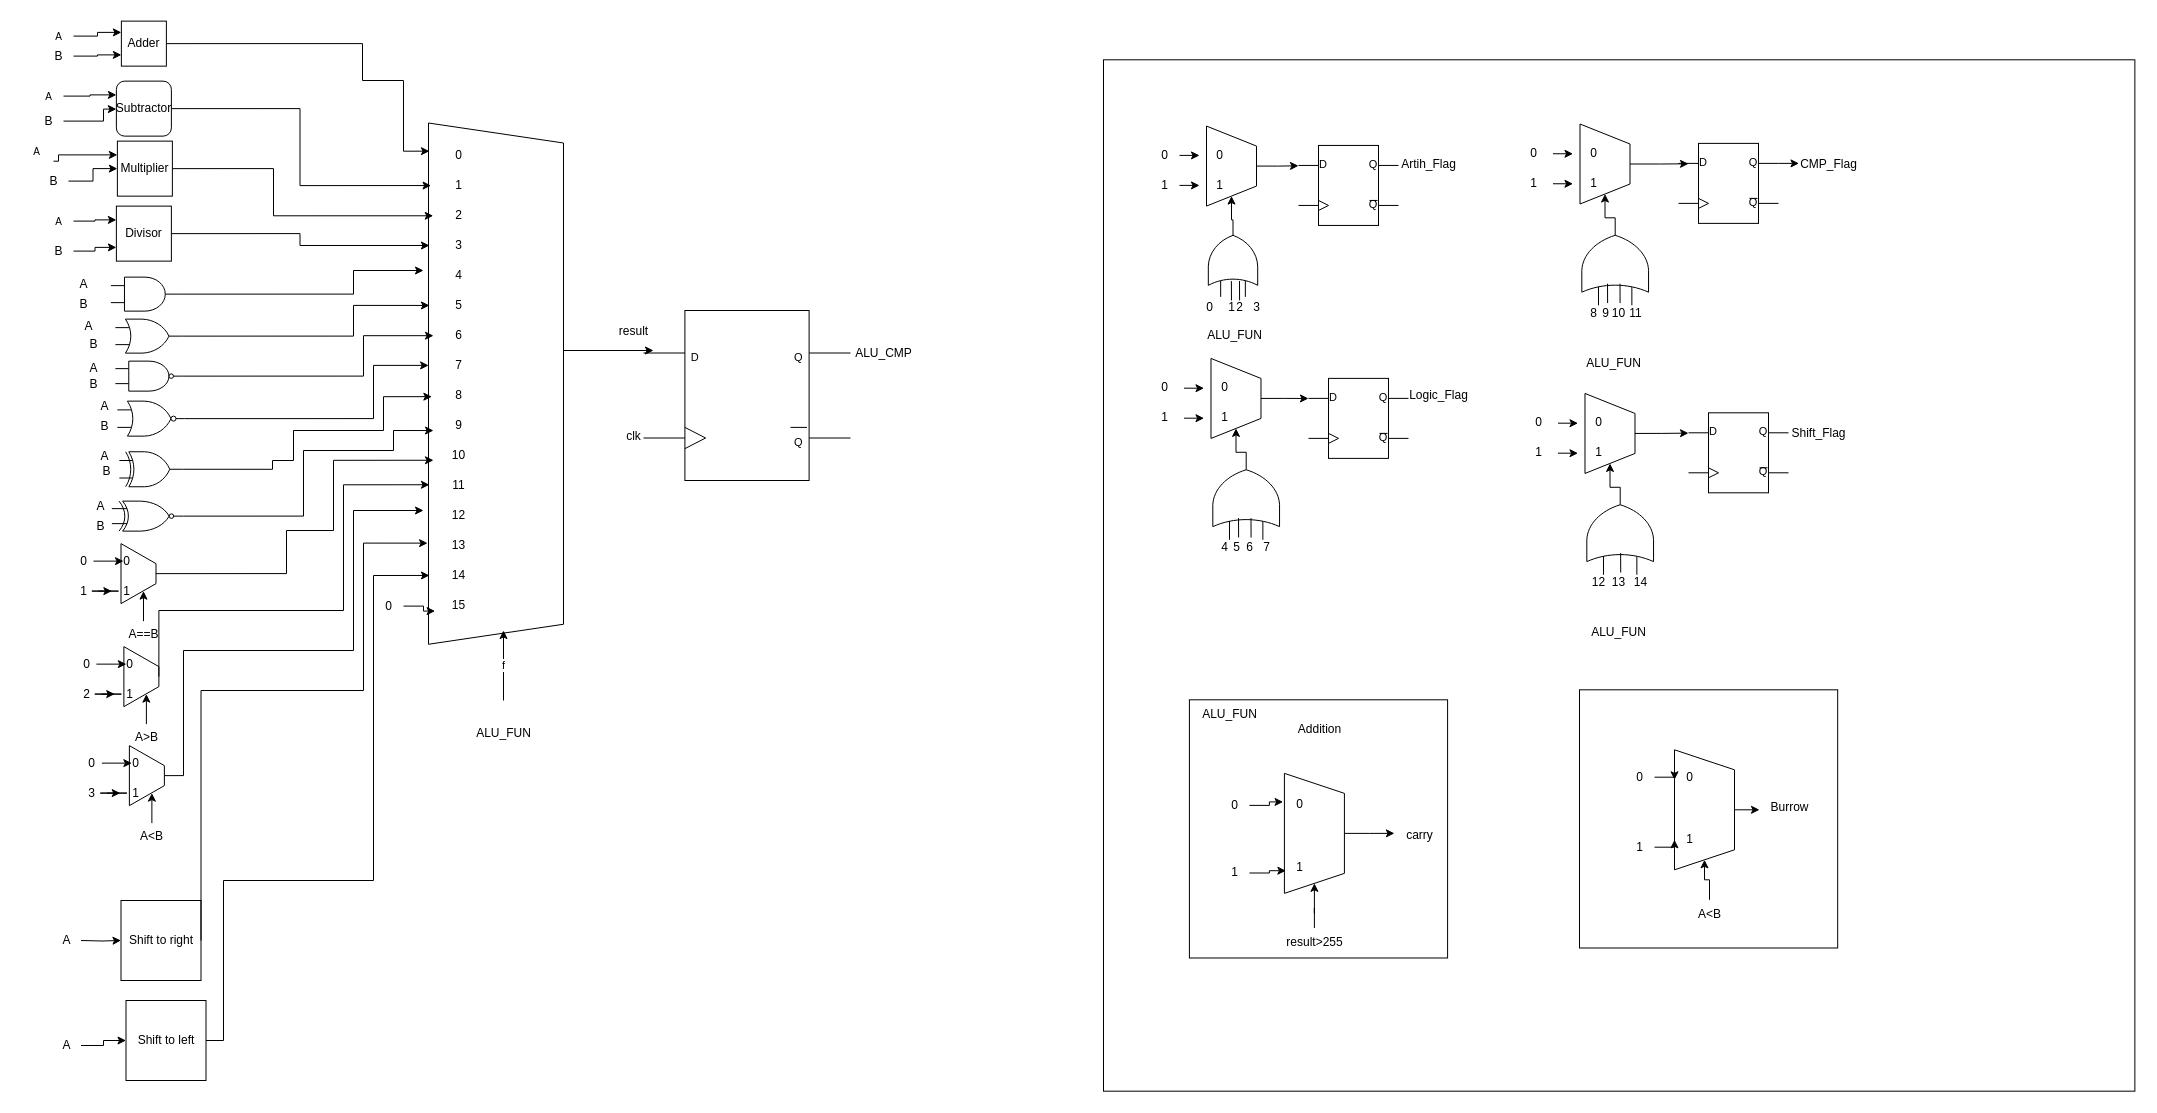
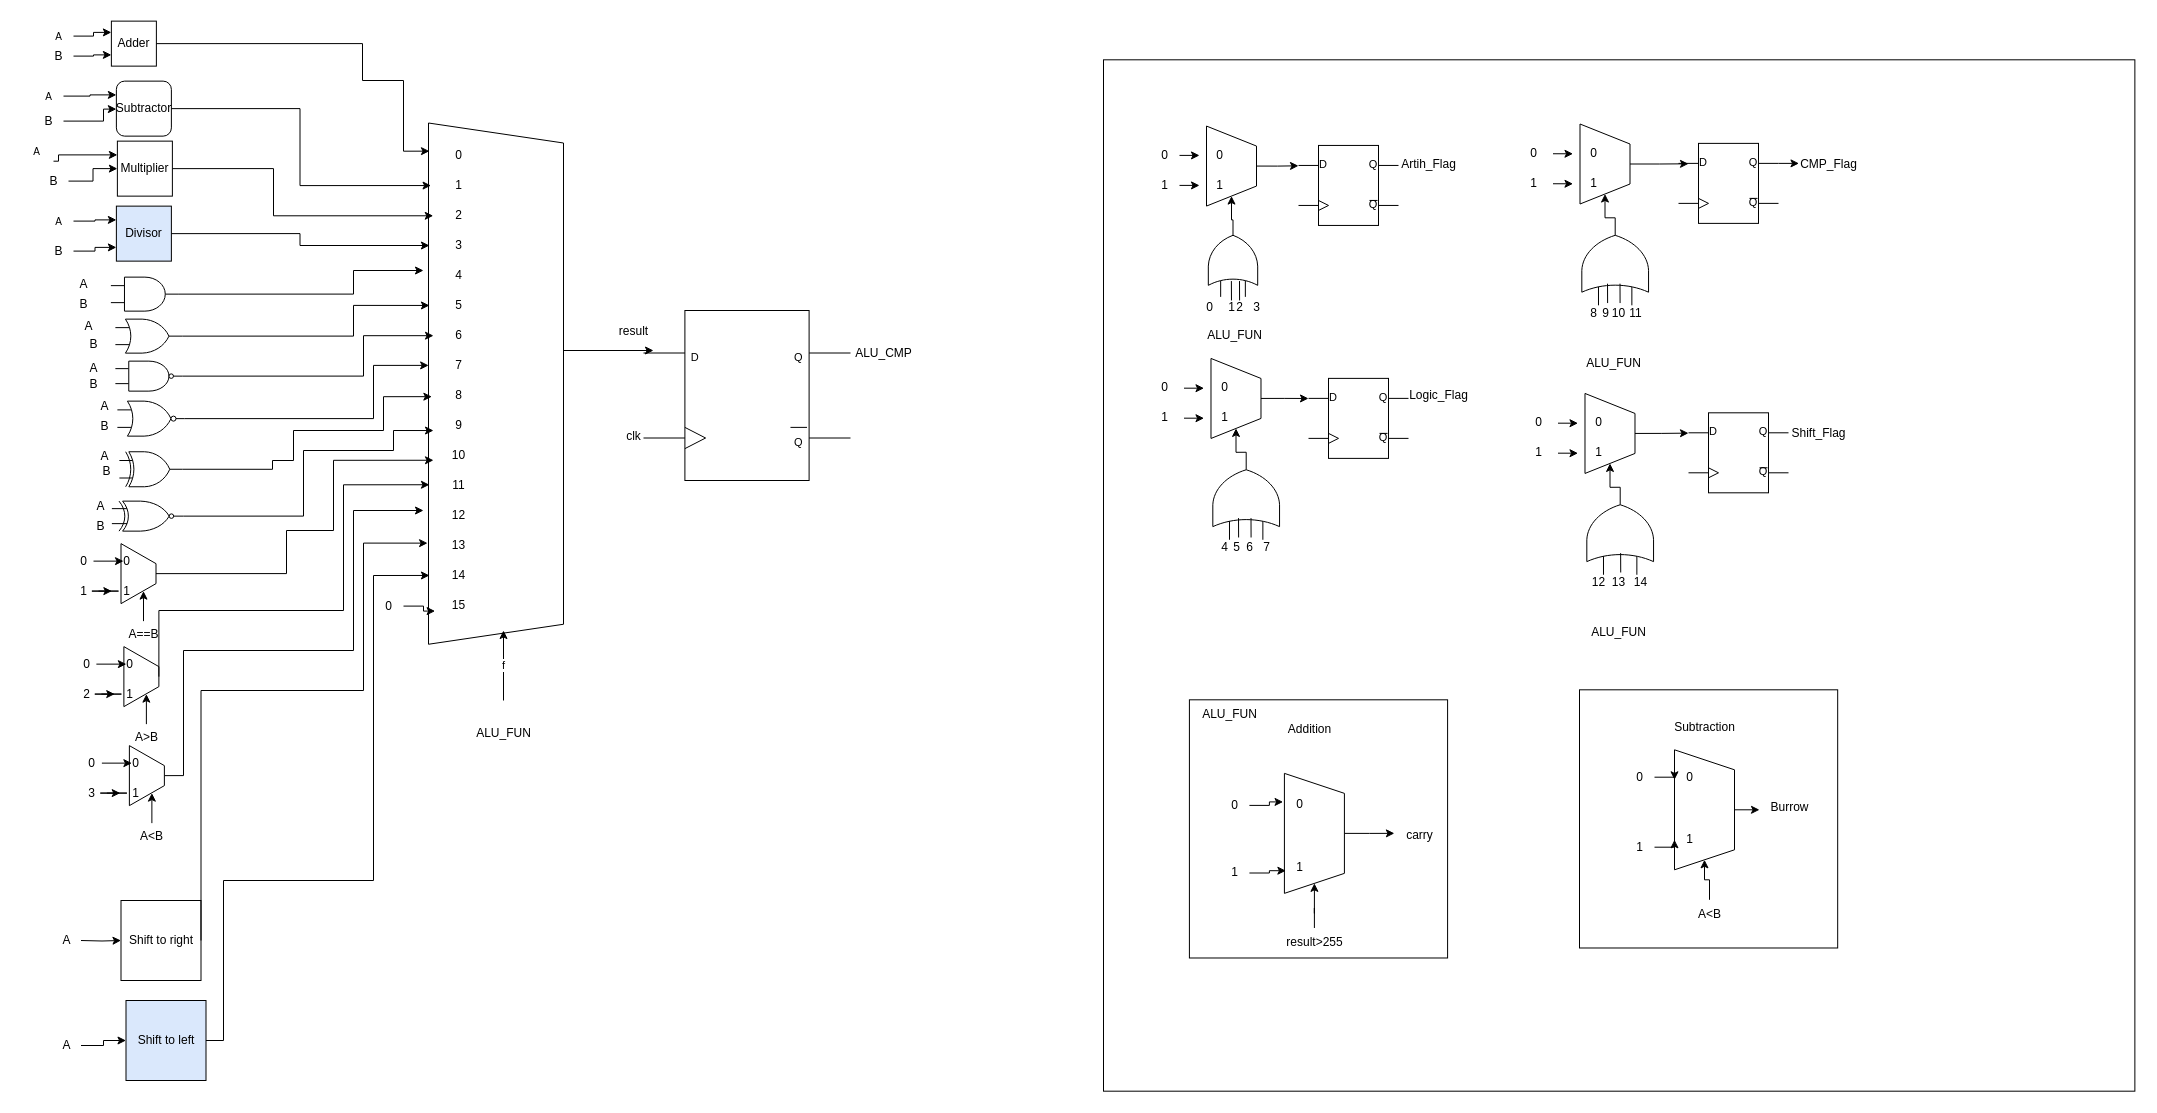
node "Adder": moved (144, 44) -> (134, 44)
node "Divisor": fillcolor #ffffff -> #dae8fc
node "Subtraction": added
node "Addition": moved (1319, 730) -> (1309, 730)
node "Shift to left": fillcolor #ffffff -> #dae8fc
